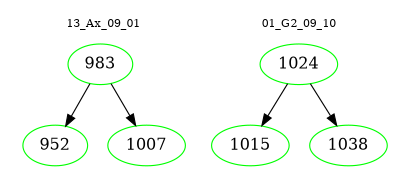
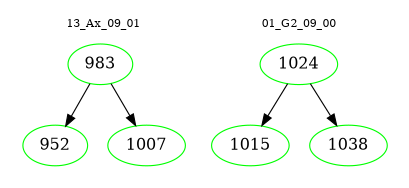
cluster "01_G2_09_10": label "01_G2_09_10" -> "01_G2_09_00"
